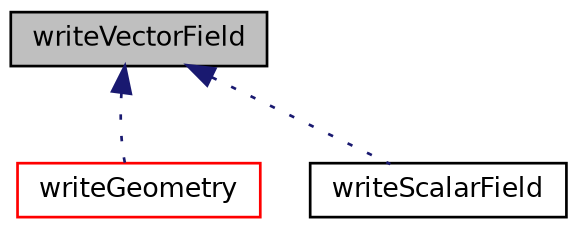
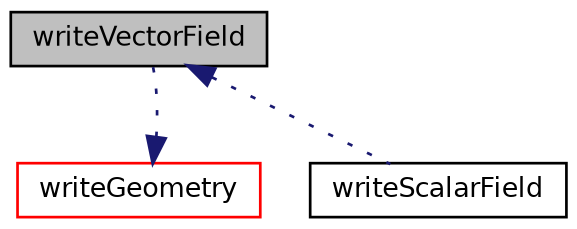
edge "writeGeometry" -> "writeVectorField": reversed
